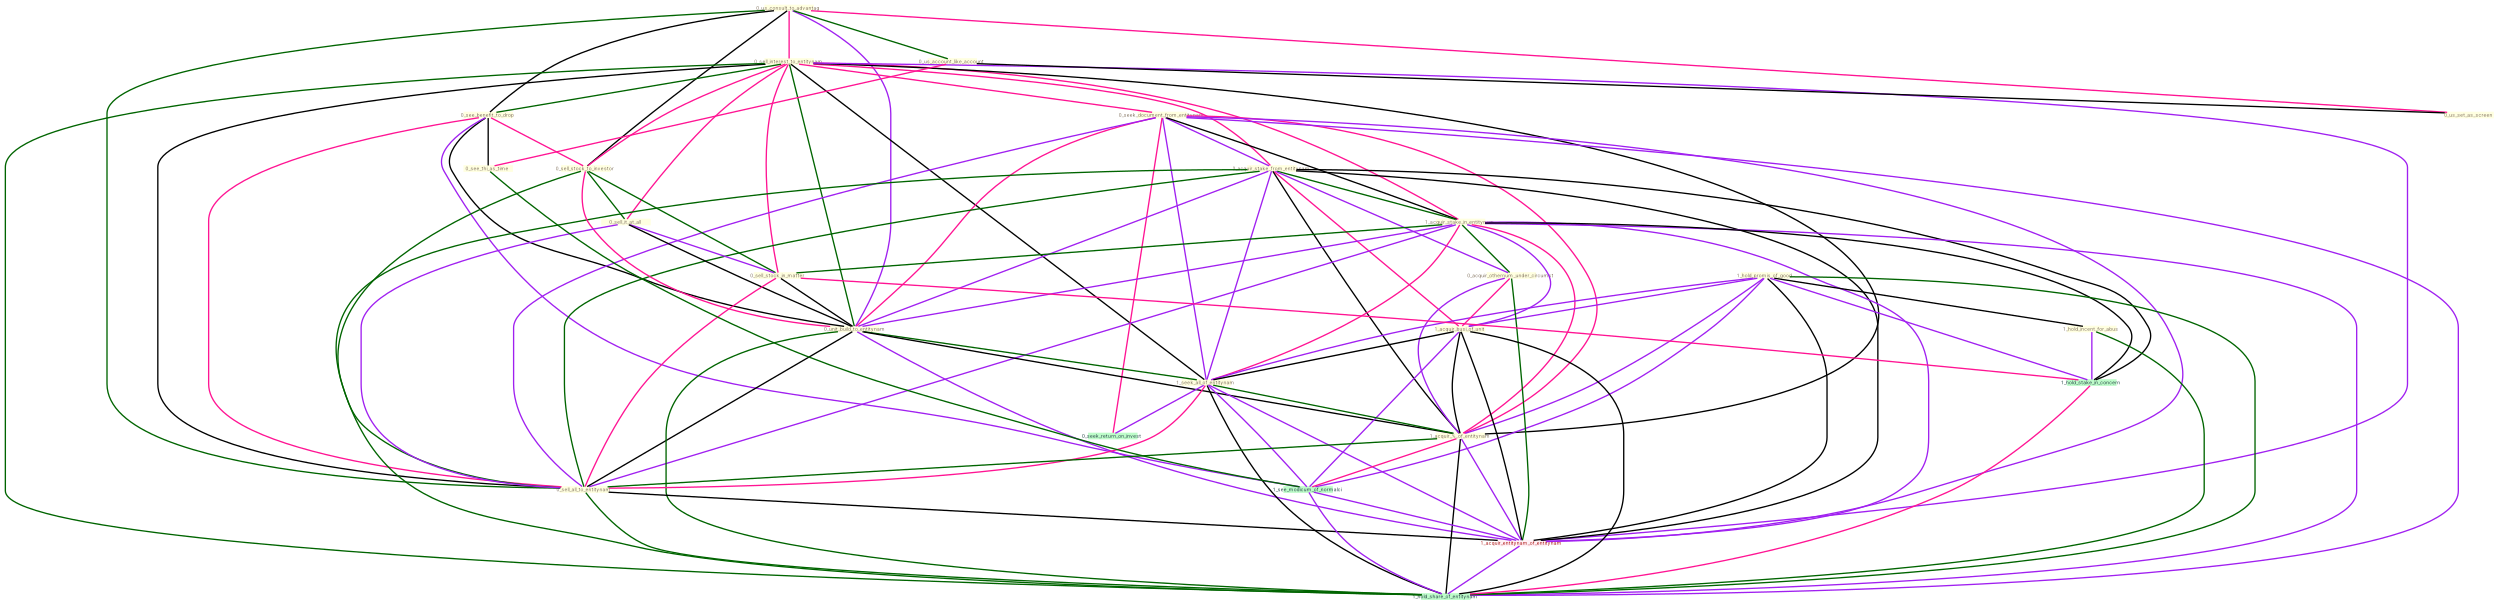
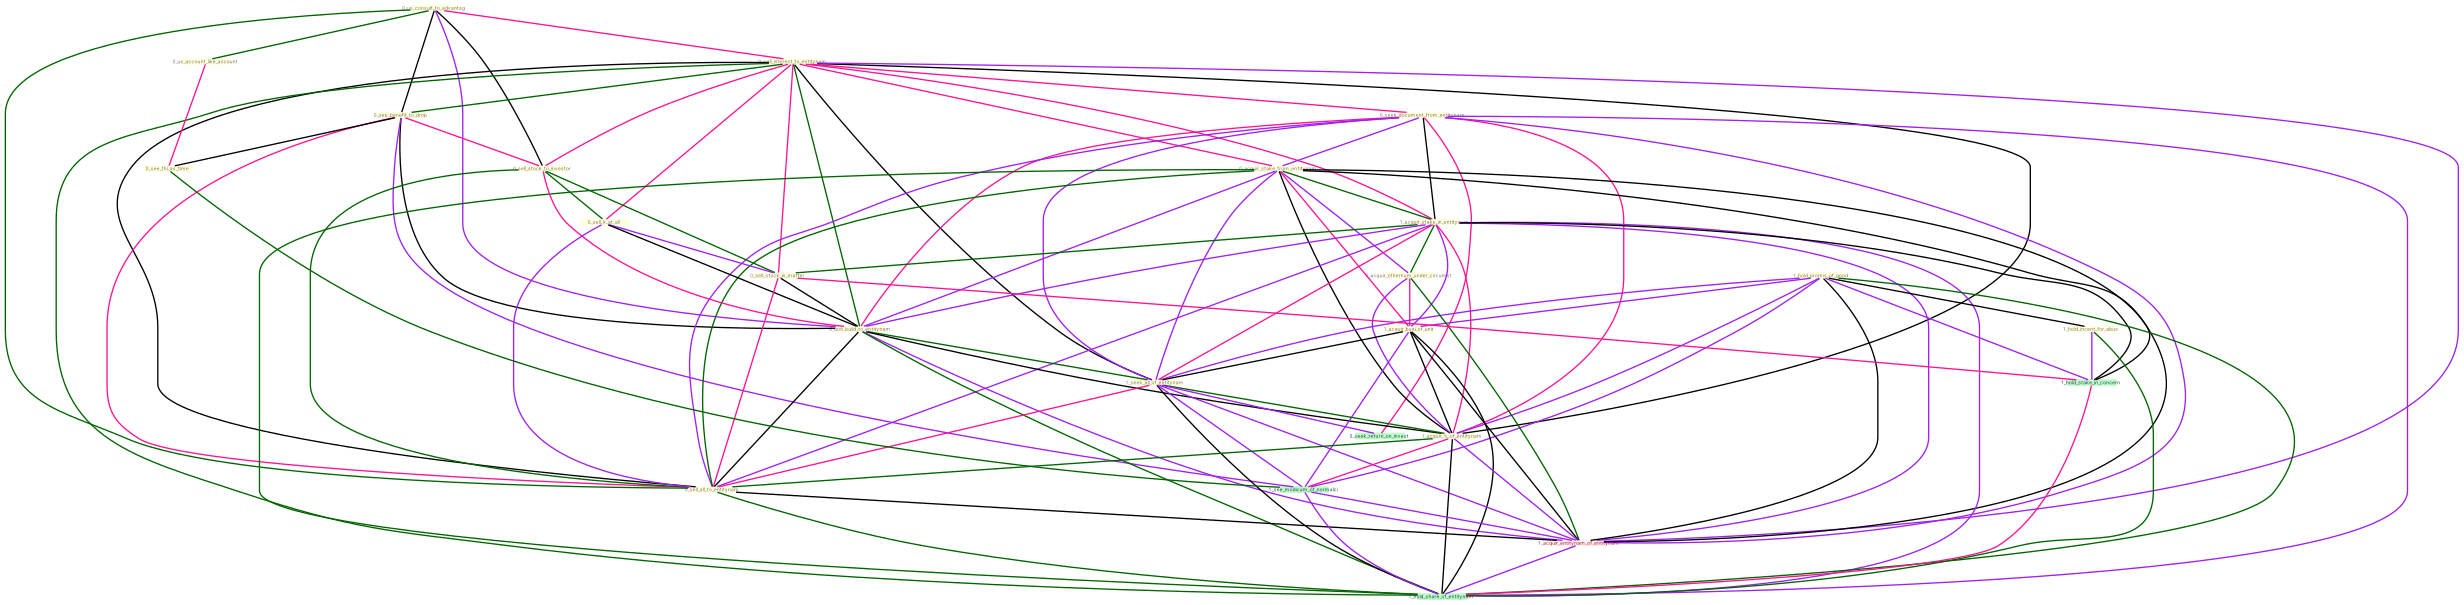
node "0_us_set_as_screen": removed
